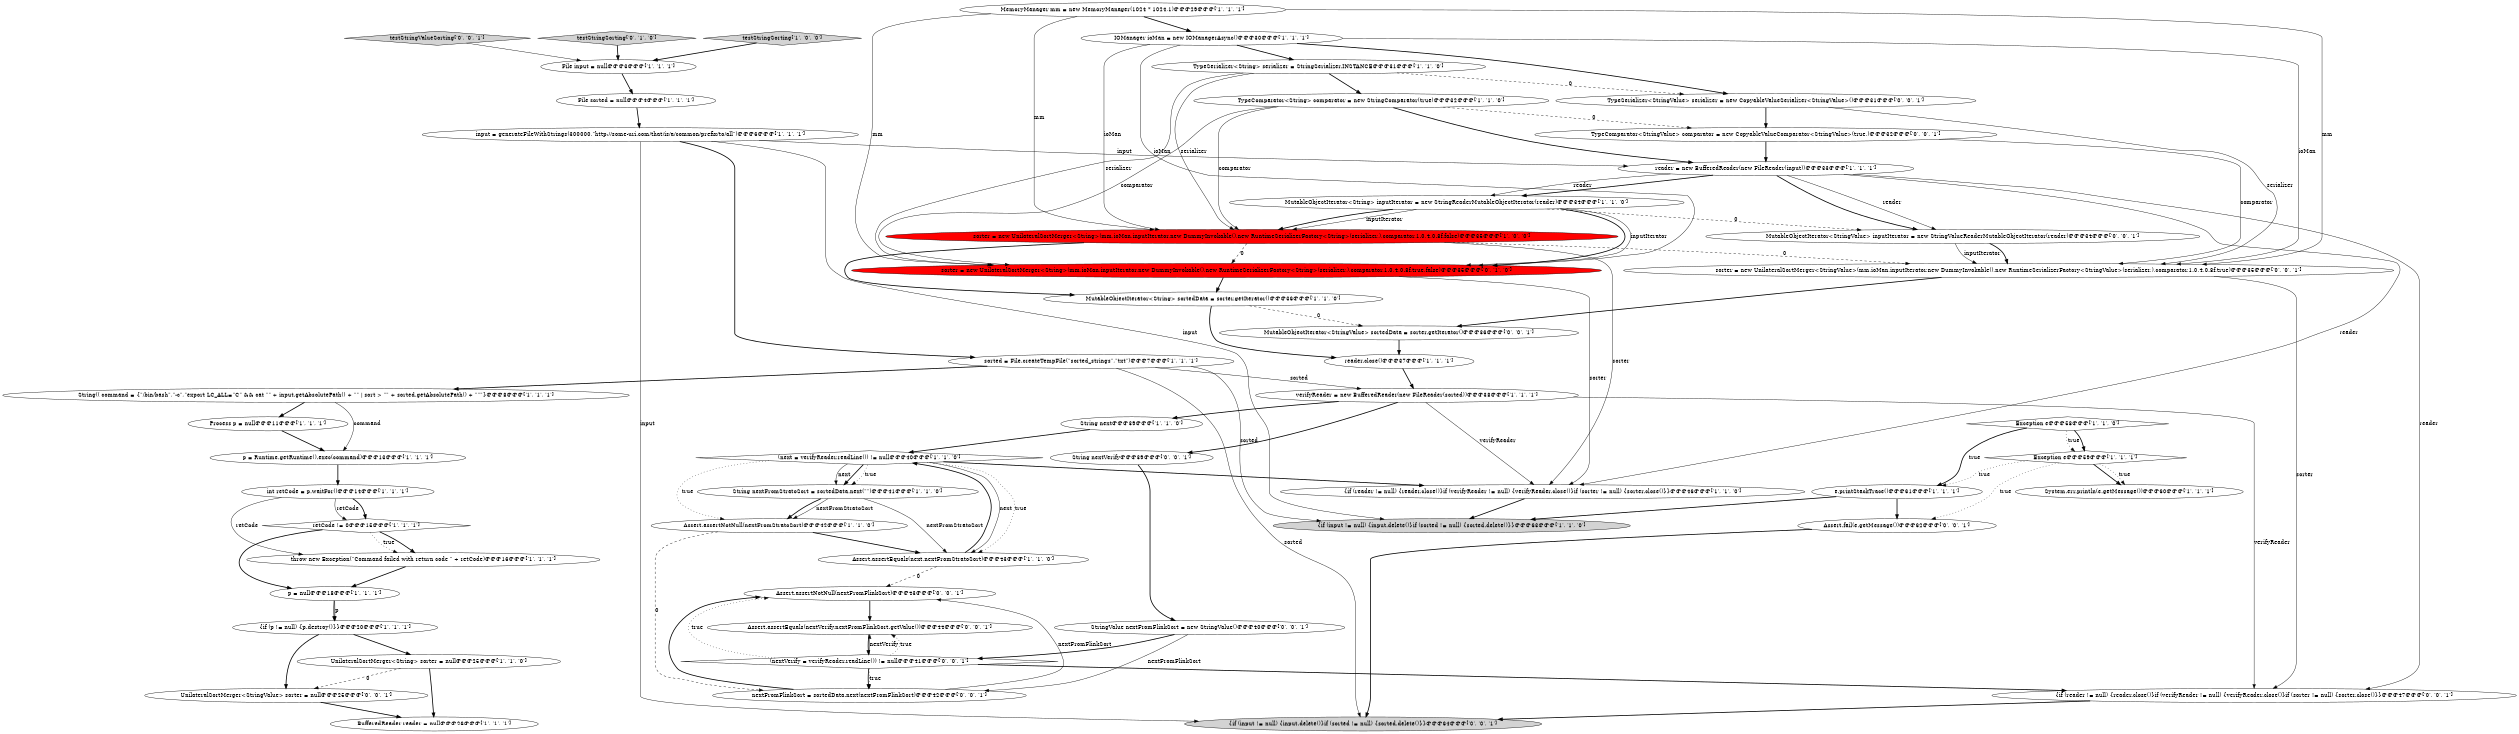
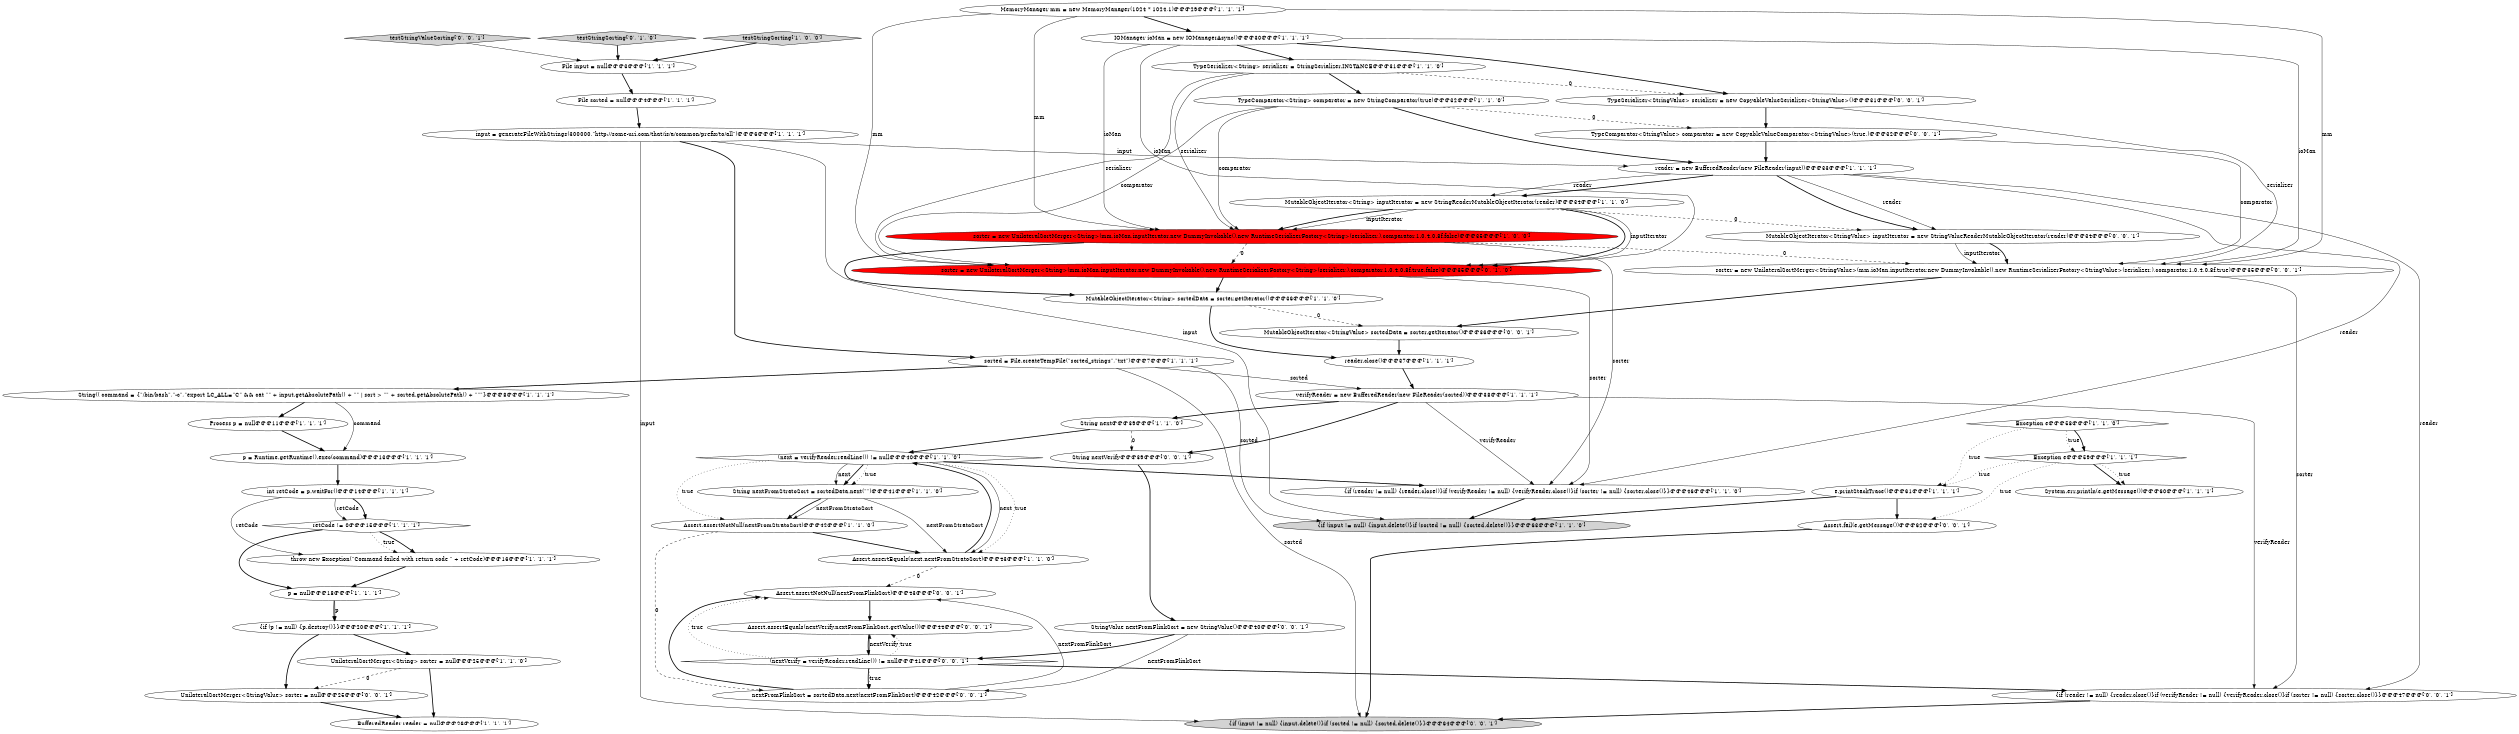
edge "String next@@@39@@@['1', '1', '0']" -> "String nextVerify@@@39@@@['0', '0', '1']": added, label "0"
edge "Exception e@@@58@@@['1', '1', '0']" -> "e.printStackTrace()@@@61@@@['1', '1', '1']": style bold -> dotted
